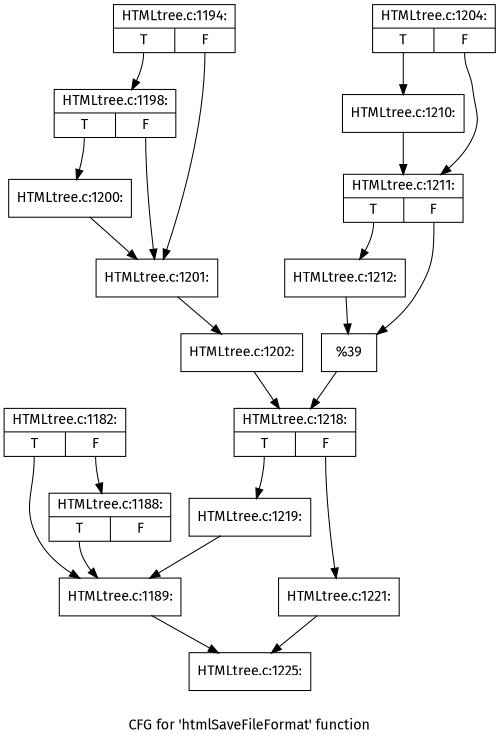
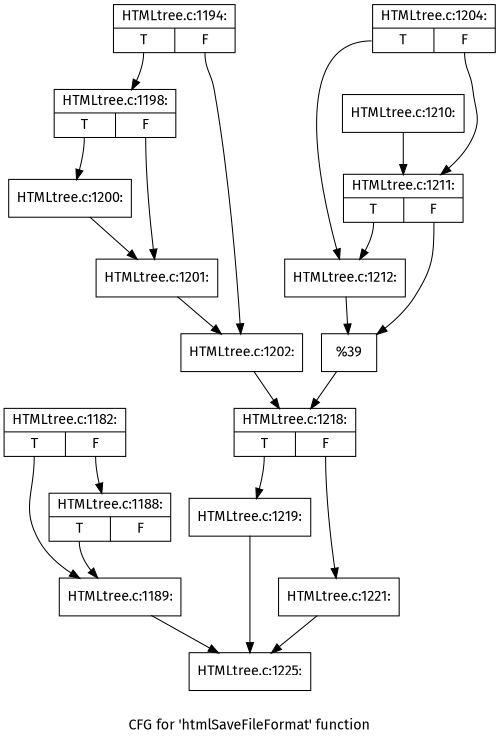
edge "HTMLtree.c:1204:" -> "HTMLtree.c:1210:": now "HTMLtree.c:1204:" -> "HTMLtree.c:1212:"
edge "HTMLtree.c:1194:" -> "HTMLtree.c:1201:": now "HTMLtree.c:1194:" -> "HTMLtree.c:1202:"
edge "HTMLtree.c:1219:" -> "HTMLtree.c:1189:": now "HTMLtree.c:1219:" -> "HTMLtree.c:1225:"
